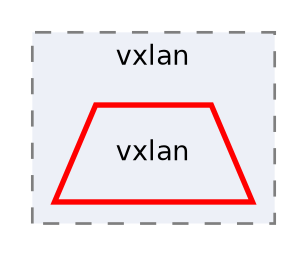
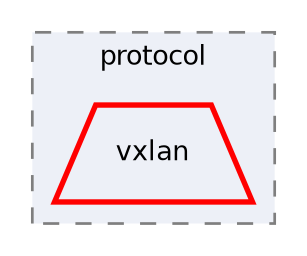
cluster "vxlan": label "vxlan" -> "protocol"
